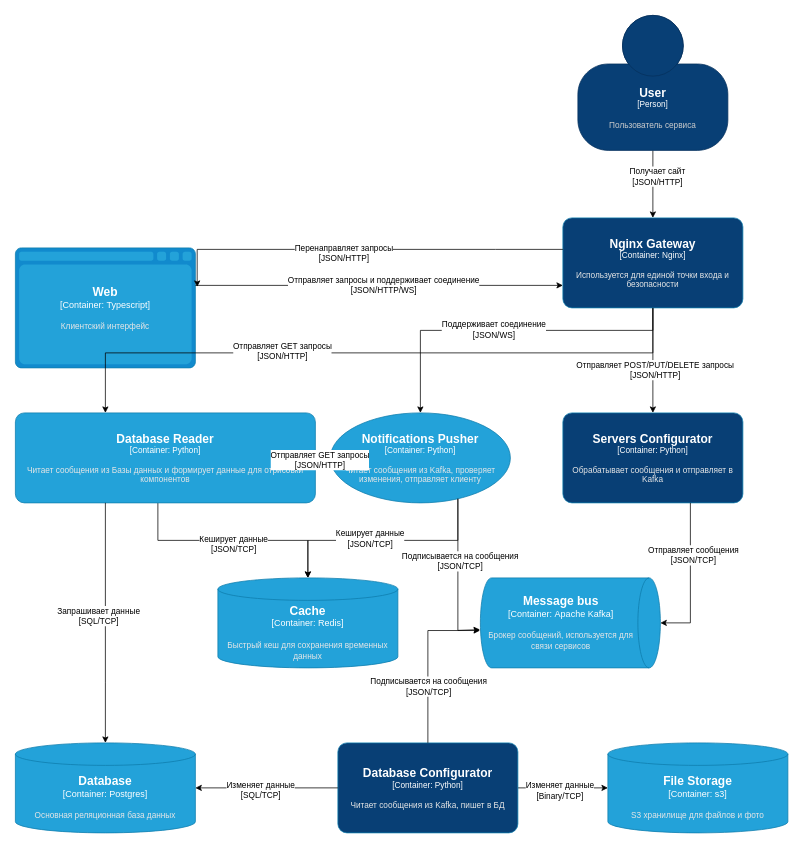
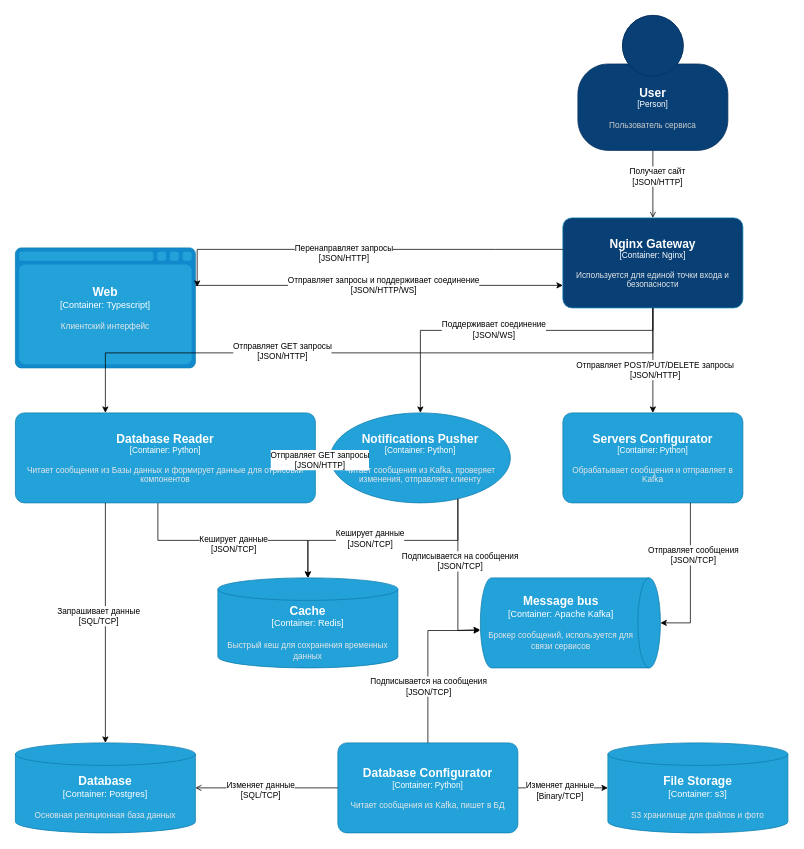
edge "User [Person] Пользователь сервиса" -> "Nginx Gateway [Container: Nginx] Используется для единой точки входа и безопасности": arrowhead classic -> open
node "Servers Configurator [Container: Python] Обрабатывает сообщения и отправляет в Kafka": fillcolor #083f75 -> #23a2d9
edge "Database Configurator [Container: Python] Читает сообщения из Kafka, пишет в БД" -> "Database [Container: Postgres] Основная реляционная база данных": arrowhead classic -> open
node "Database Configurator [Container: Python] Читает сообщения из Kafka, пишет в БД": fillcolor #083f75 -> #23a2d9
